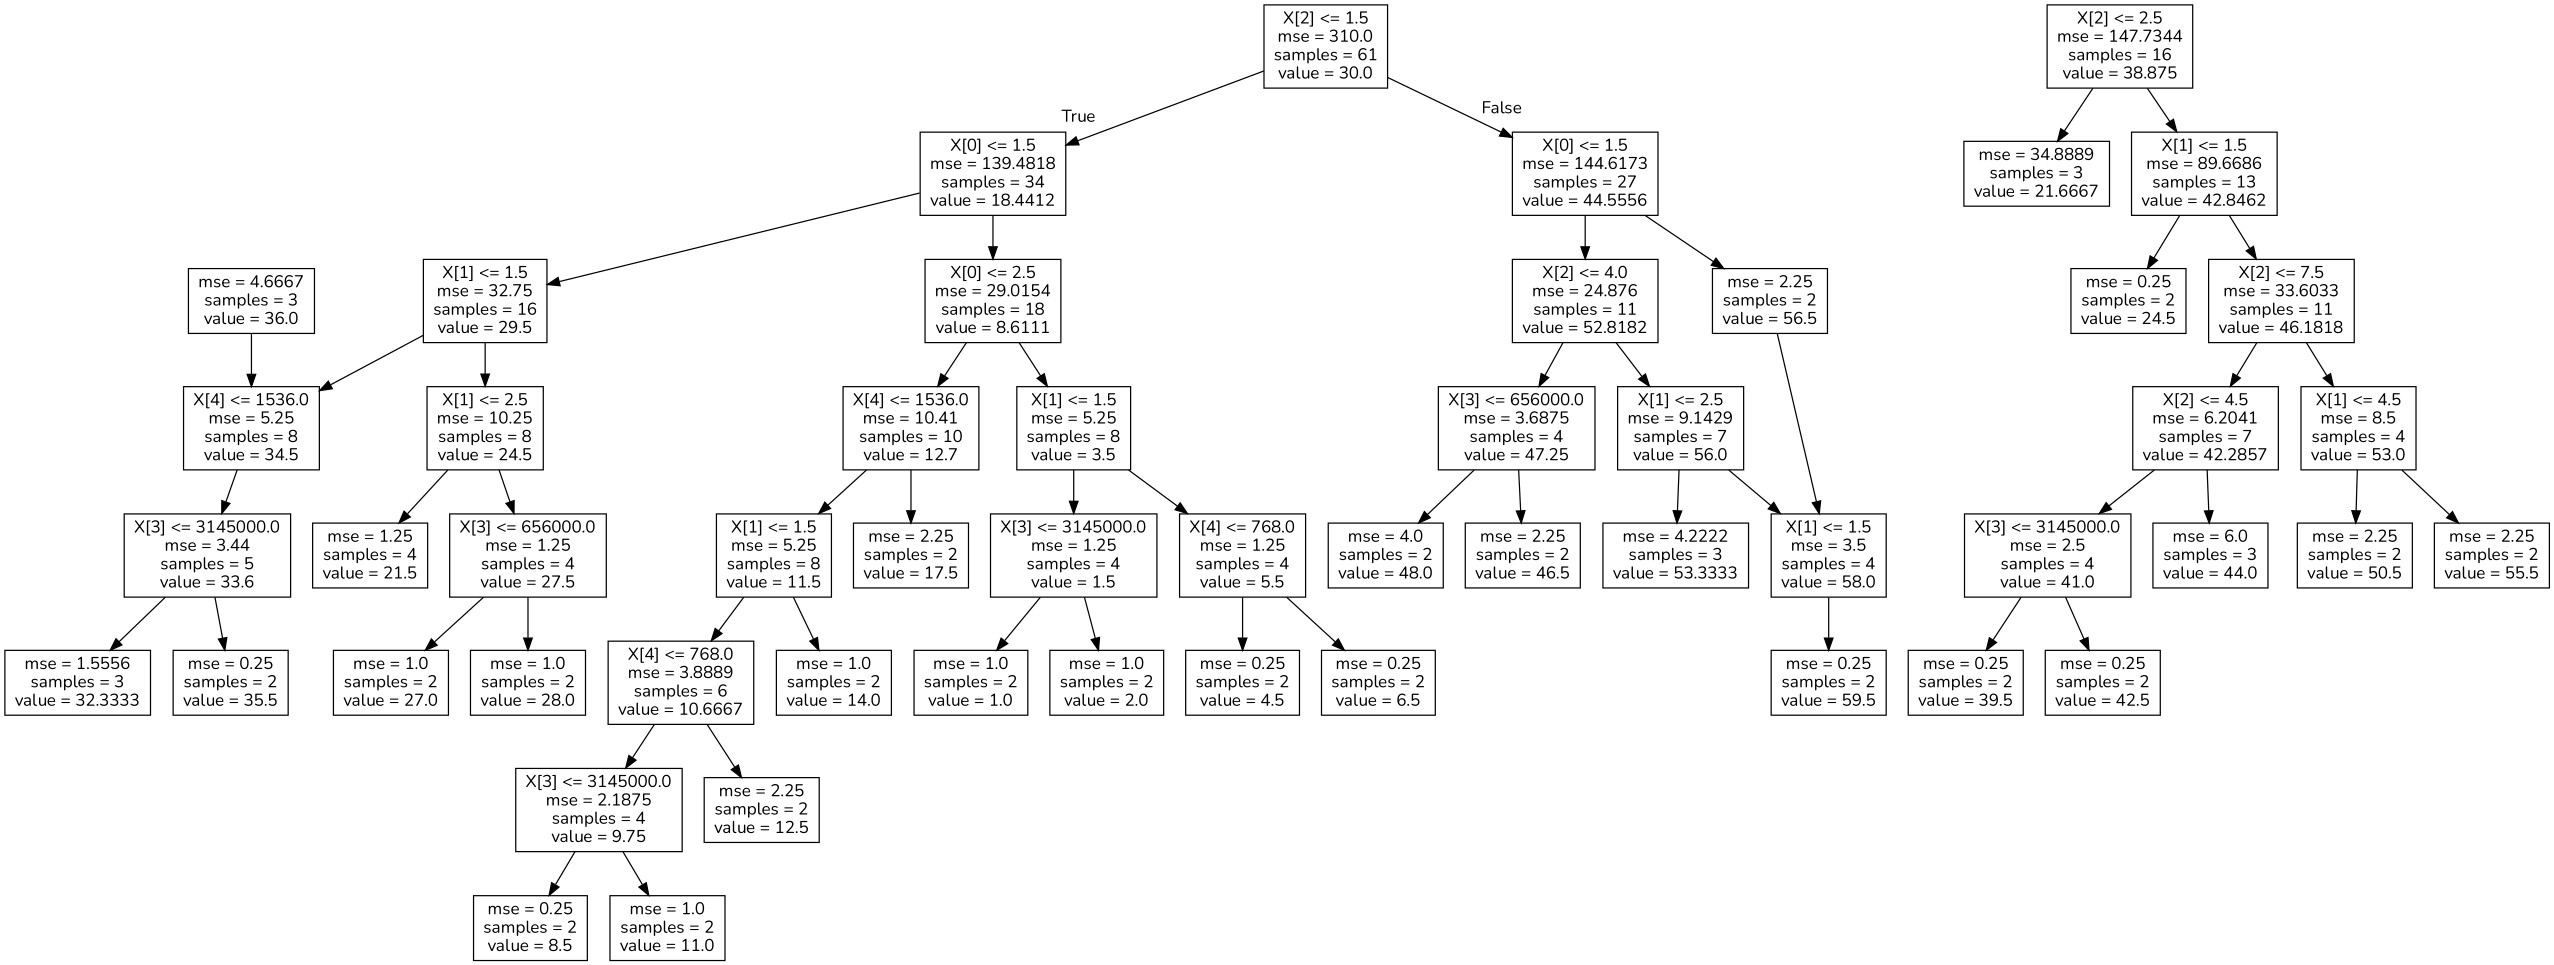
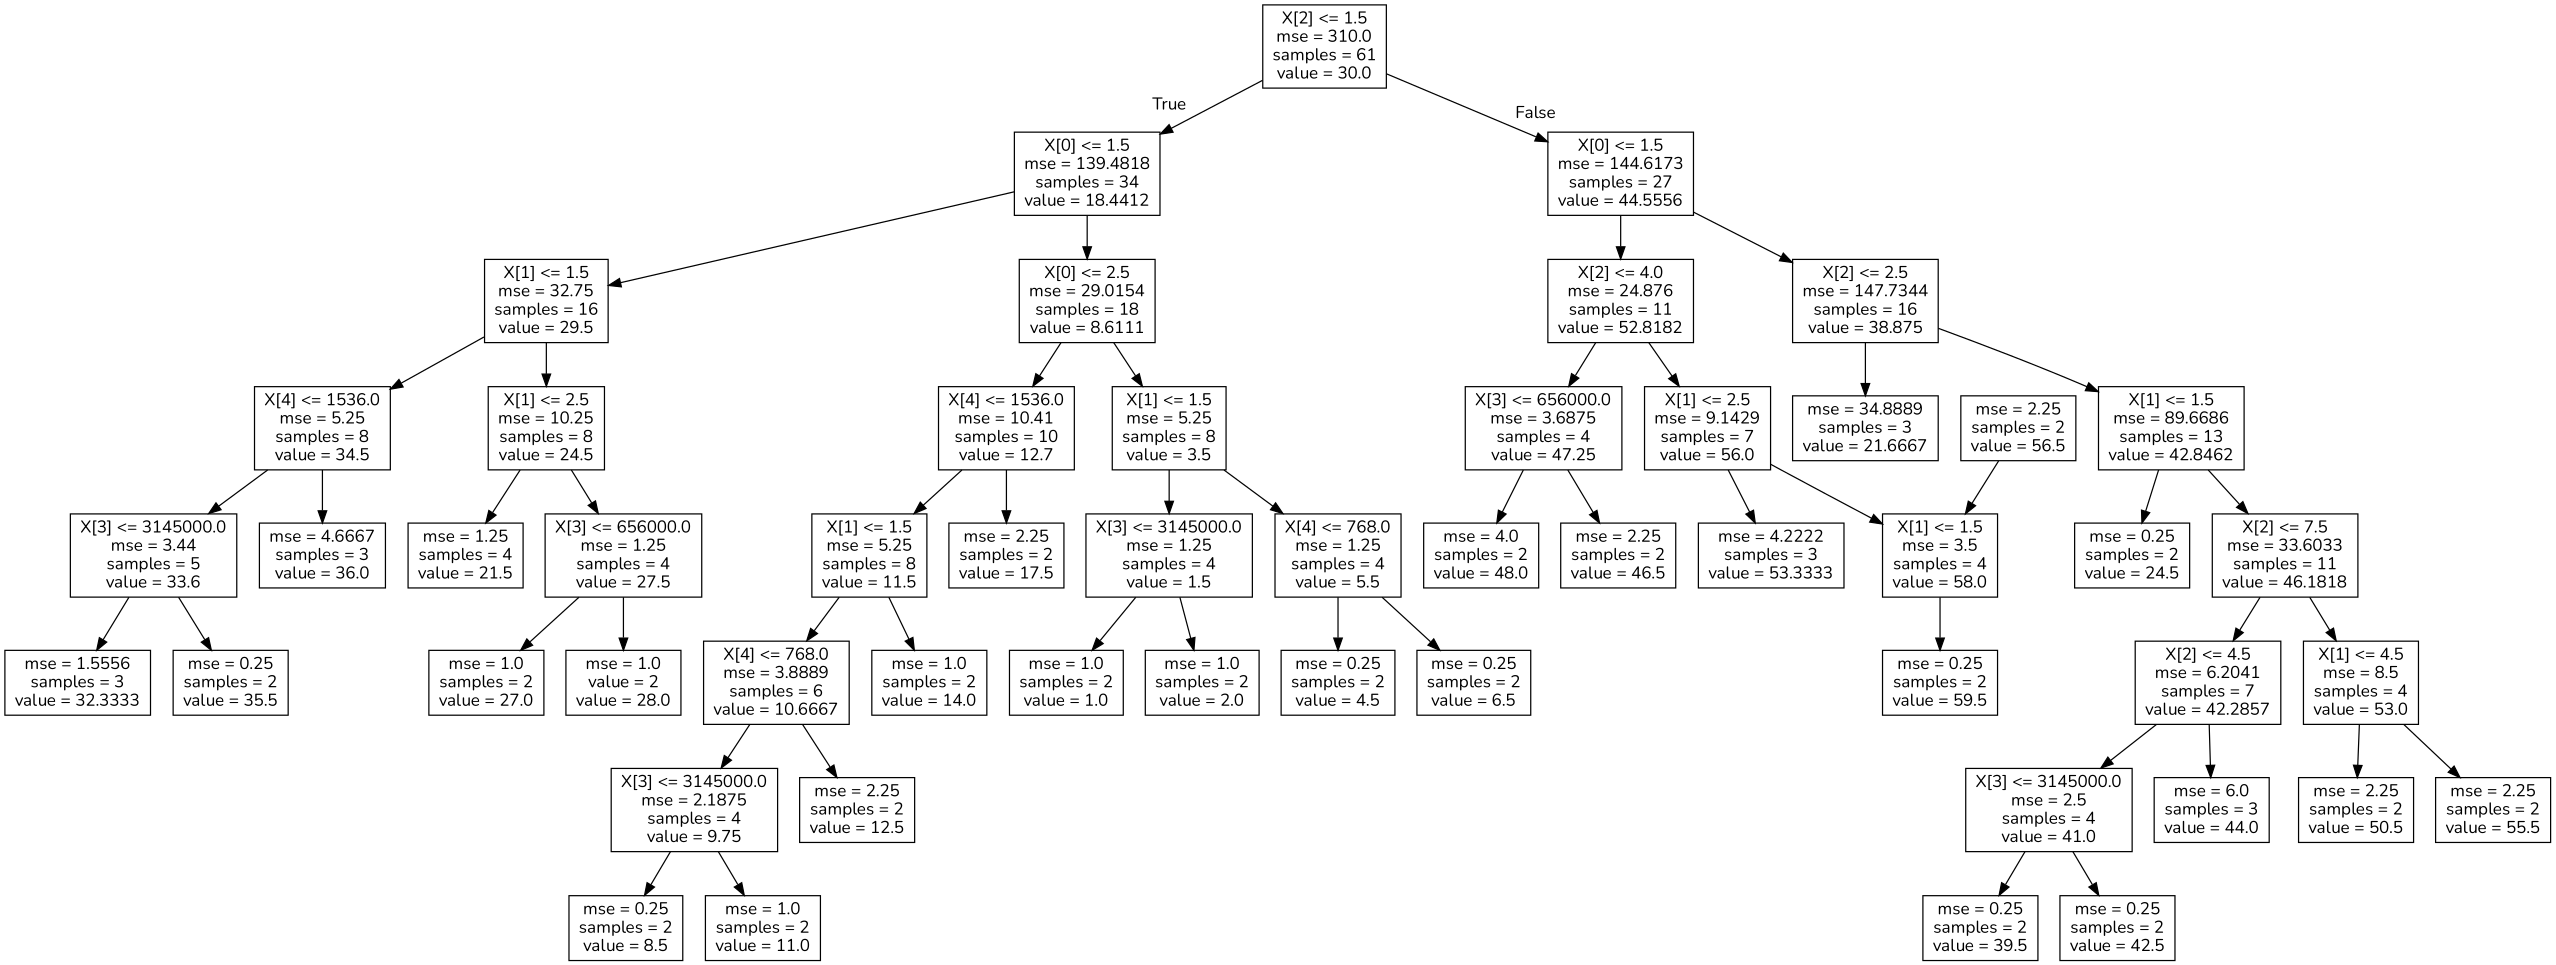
edge "X[0] <= 1.5 mse = 144.6173 samples = 27 value = 44.5556" -> "mse = 2.25 samples = 2 value = 56.5": now "X[0] <= 1.5 mse = 144.6173 samples = 27 value = 44.5556" -> "X[2] <= 2.5 mse = 147.7344 samples = 16 value = 38.875"
edge "mse = 4.6667 samples = 3 value = 36.0" -> "X[4] <= 1536.0 mse = 5.25 samples = 8 value = 34.5": reversed
node "mse = 1.0 samples = 2 value = 28.0": label "mse = 1.0 samples = 2 value = 28.0" -> "mse = 1.0 value = 2 value = 28.0"
